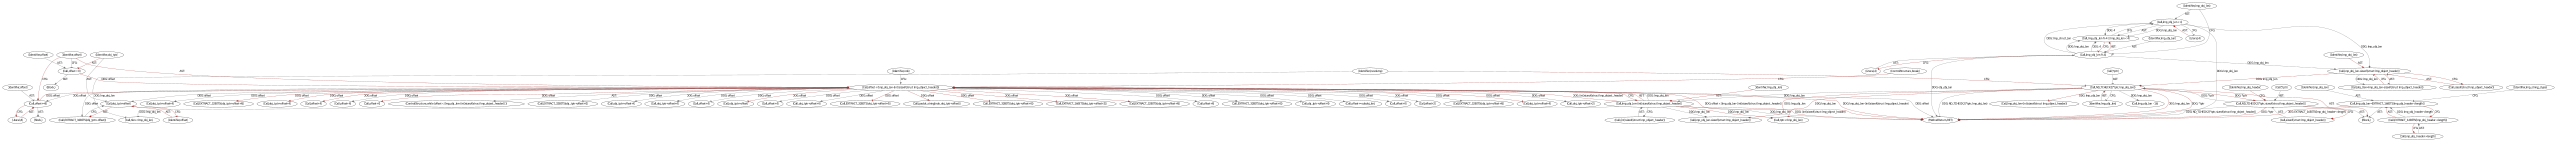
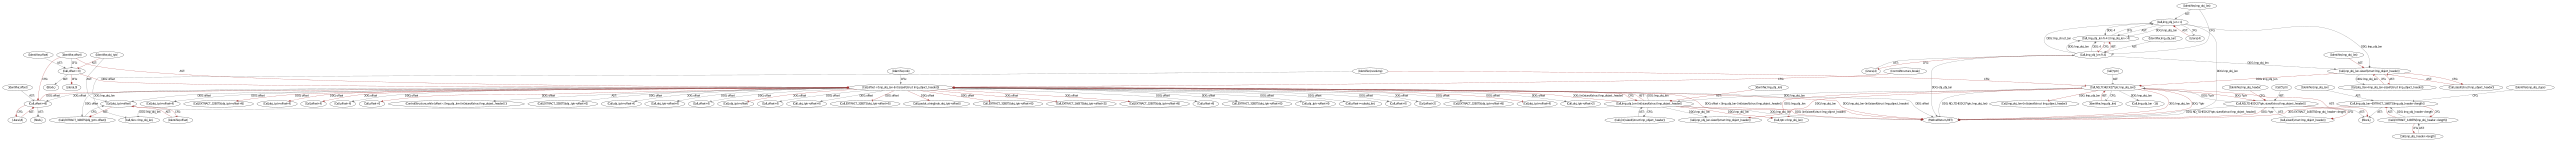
node "(Literal,0)": added
node "(Identifier,lmp_string_ctype)": label "(Identifier,lmp_string_ctype)" -> "(Identifier,lmp_obj_ctype)"
